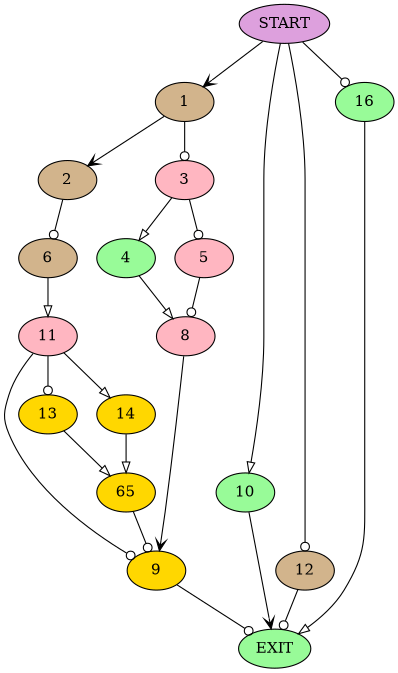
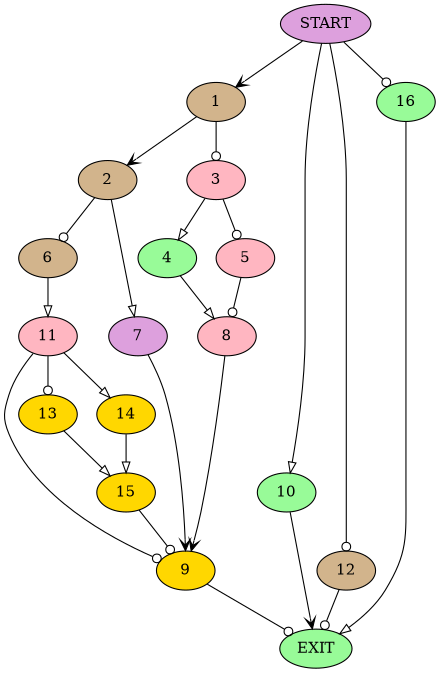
node "7": added
node "65": label "65" -> "15"
